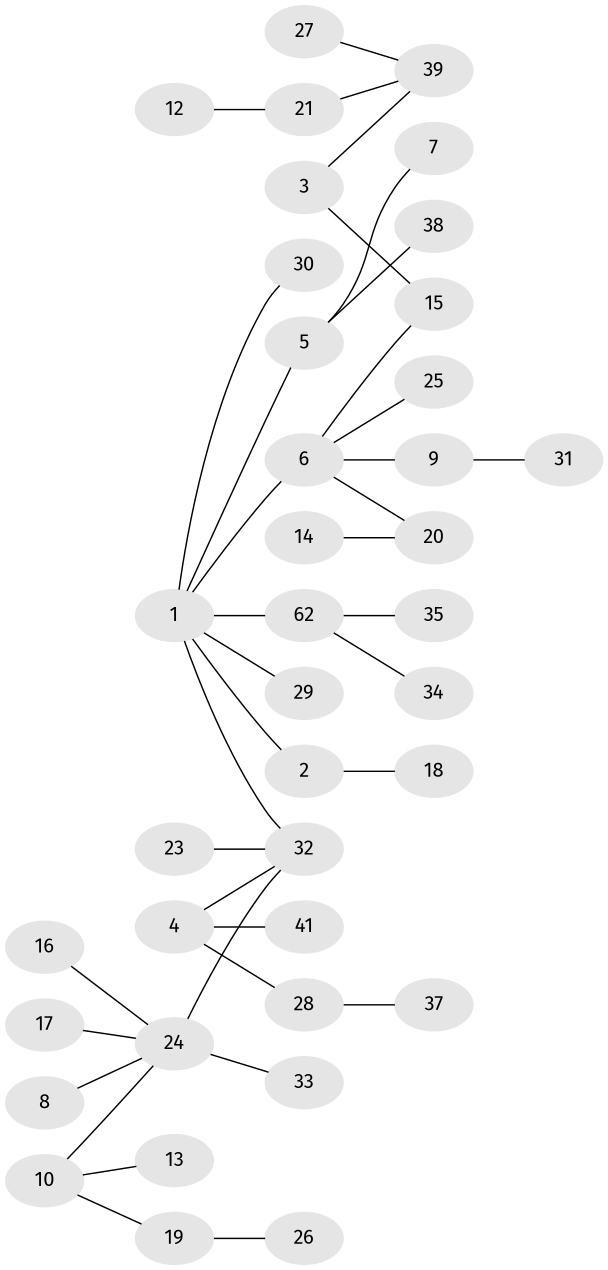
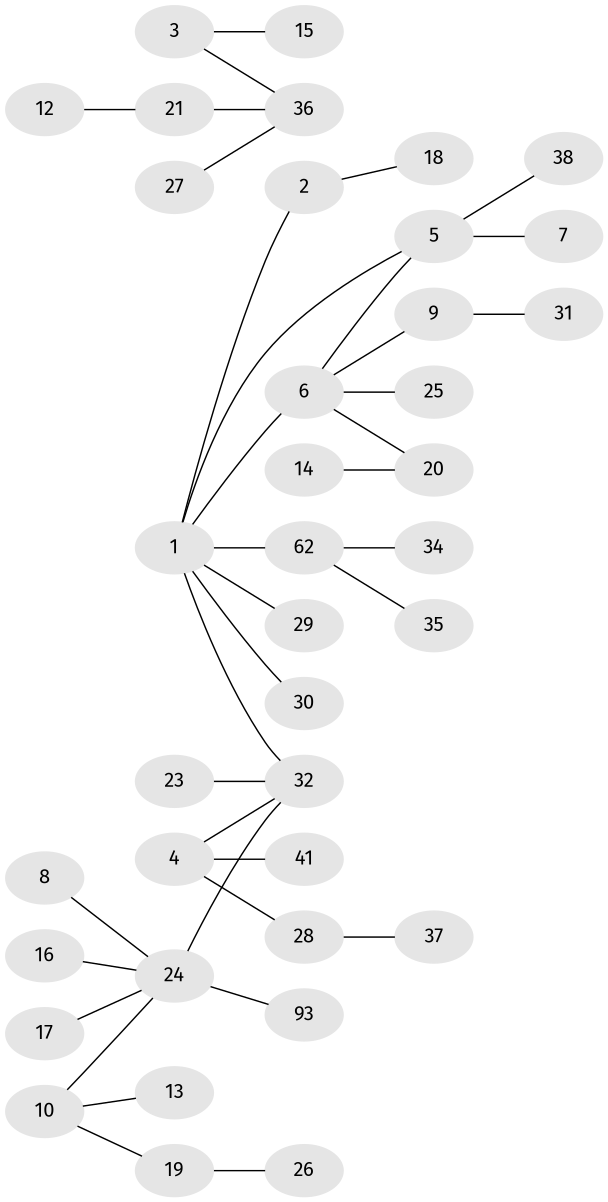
node "39": label "39" -> "36"
edge "15" -- "6": now "5" -- "6"
node "33": label "33" -> "93"
